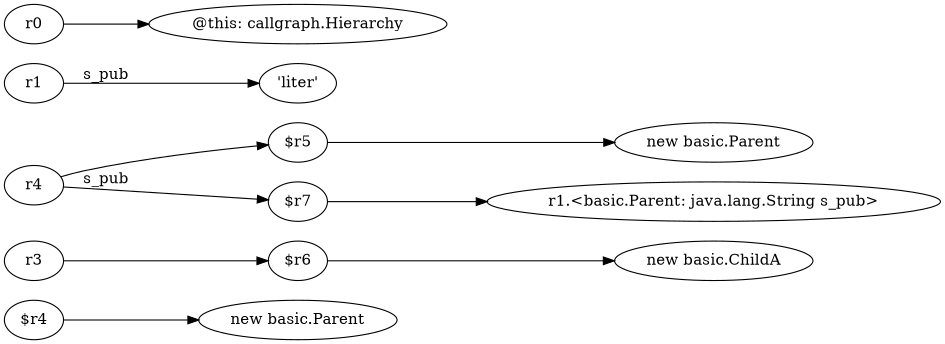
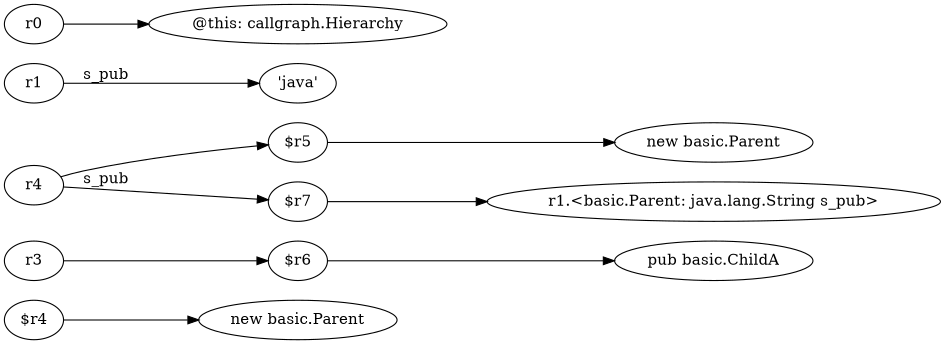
node "'liter'": label "'liter'" -> "'java'"
node "new basic.ChildA": label "new basic.ChildA" -> "pub basic.ChildA"
